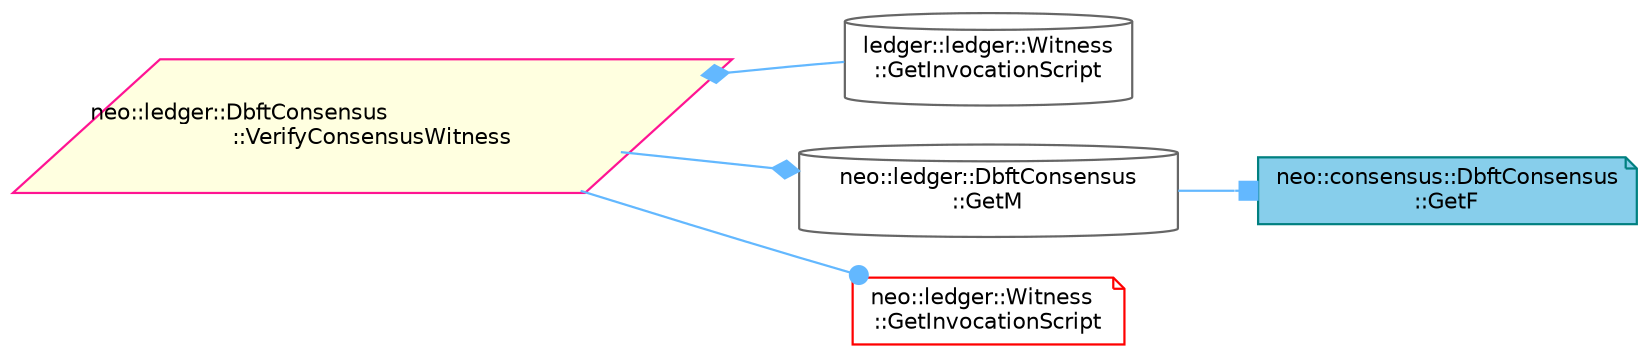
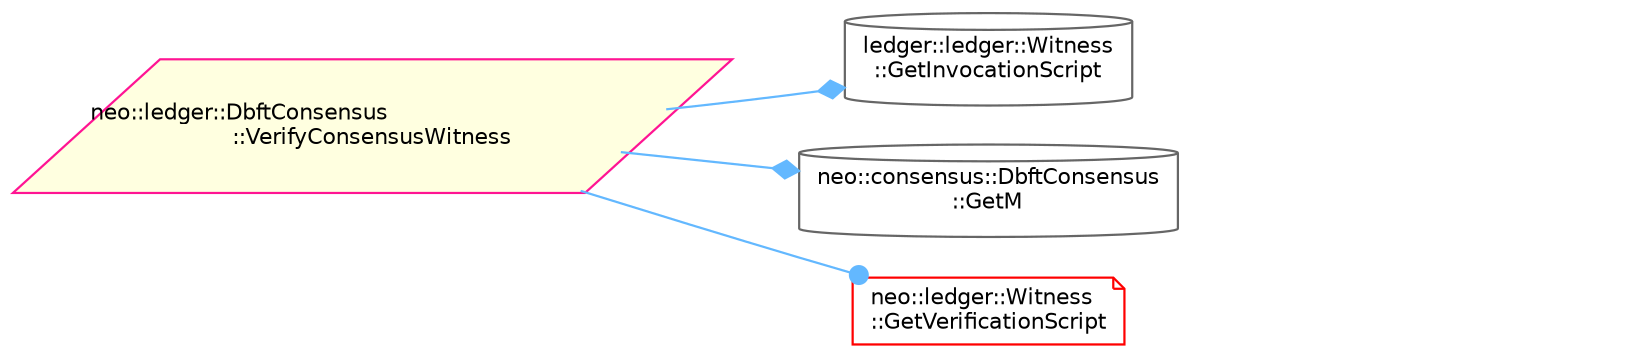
edge "ledger::ledger::Witness ::GetInvocationScript" -> "neo::ledger::DbftConsensus ::VerifyConsensusWitness": reversed
node "neo::ledger::DbftConsensus ::GetM": label "neo::ledger::DbftConsensus ::GetM" -> "neo::consensus::DbftConsensus ::GetM"
node "neo::consensus::DbftConsensus ::GetF": removed
node "neo::ledger::Witness ::GetInvocationScript": label "neo::ledger::Witness ::GetInvocationScript" -> "neo::ledger::Witness ::GetVerificationScript"
